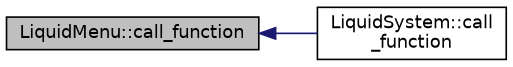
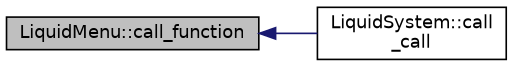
node "LiquidSystem::call _function": label "LiquidSystem::call _function" -> "LiquidSystem::call _call"
